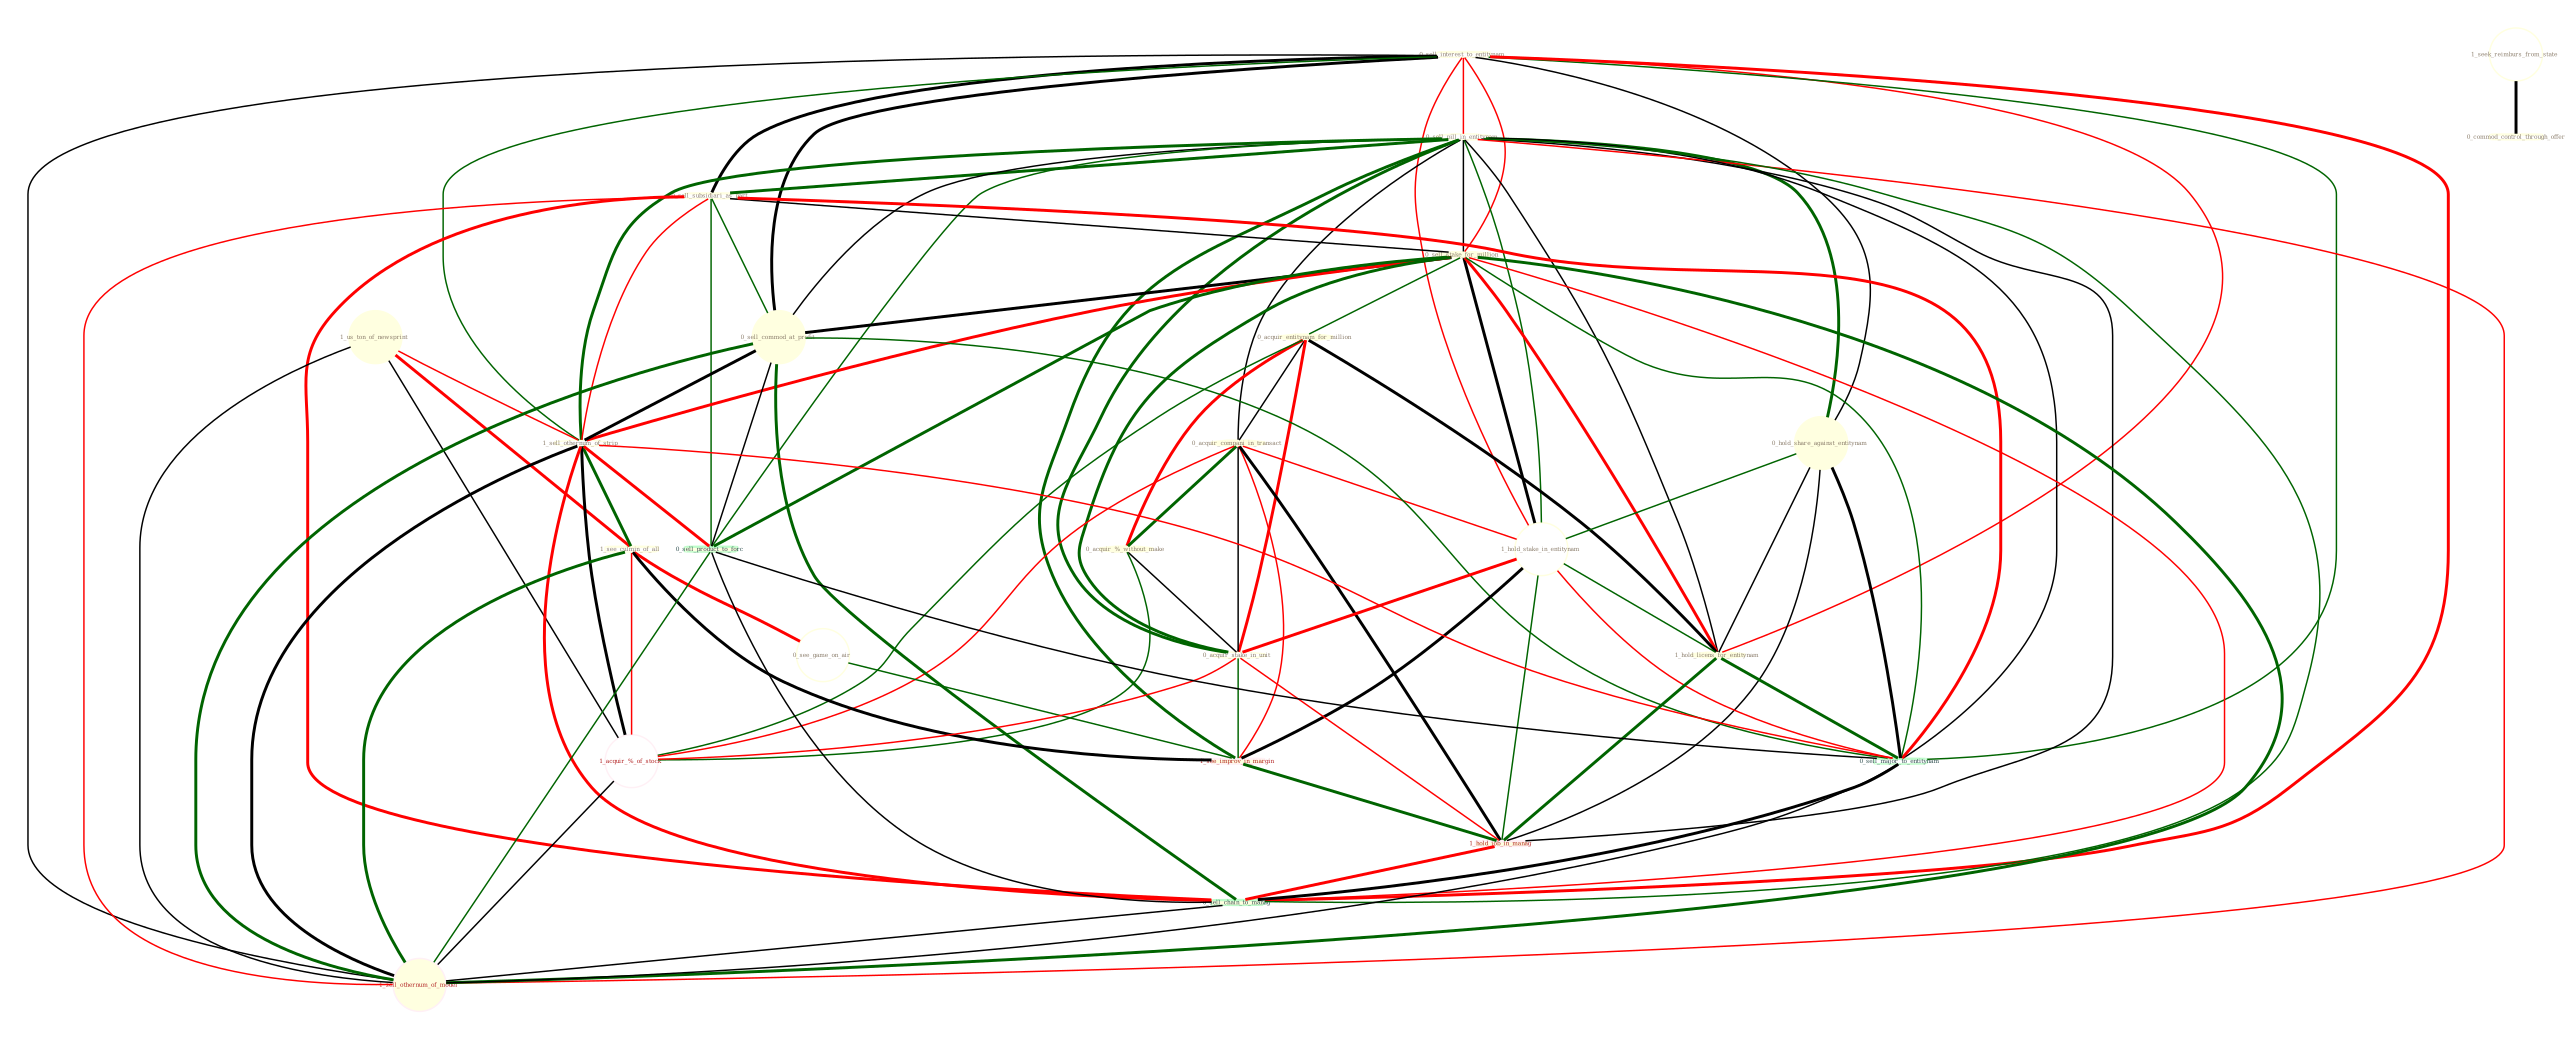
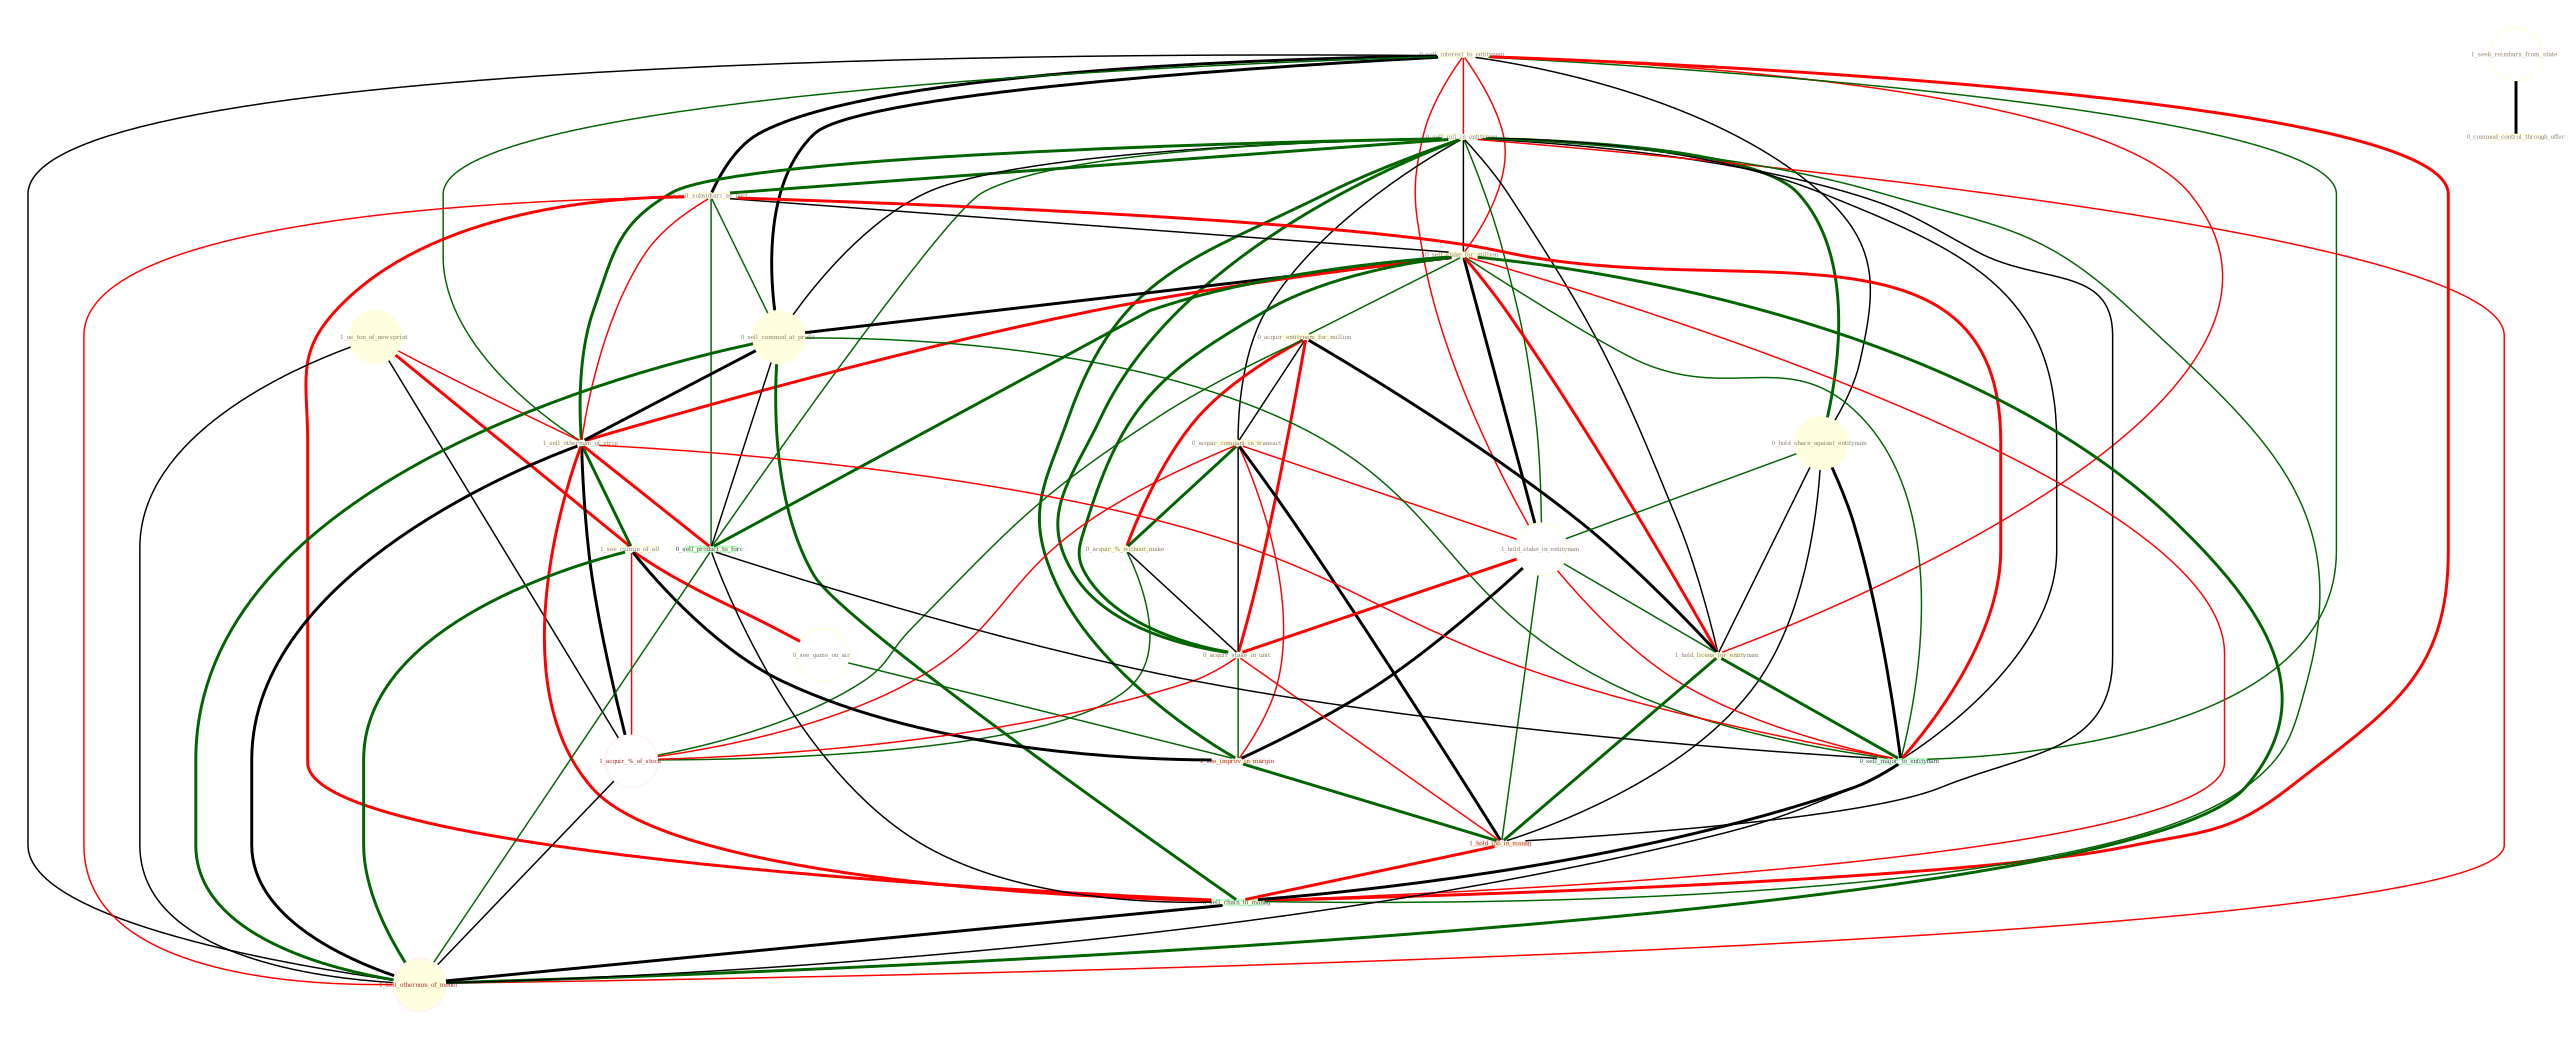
edge "0_sell_chain_to_manag" -- "1_sell_othernum_of_model": style solid -> bold
